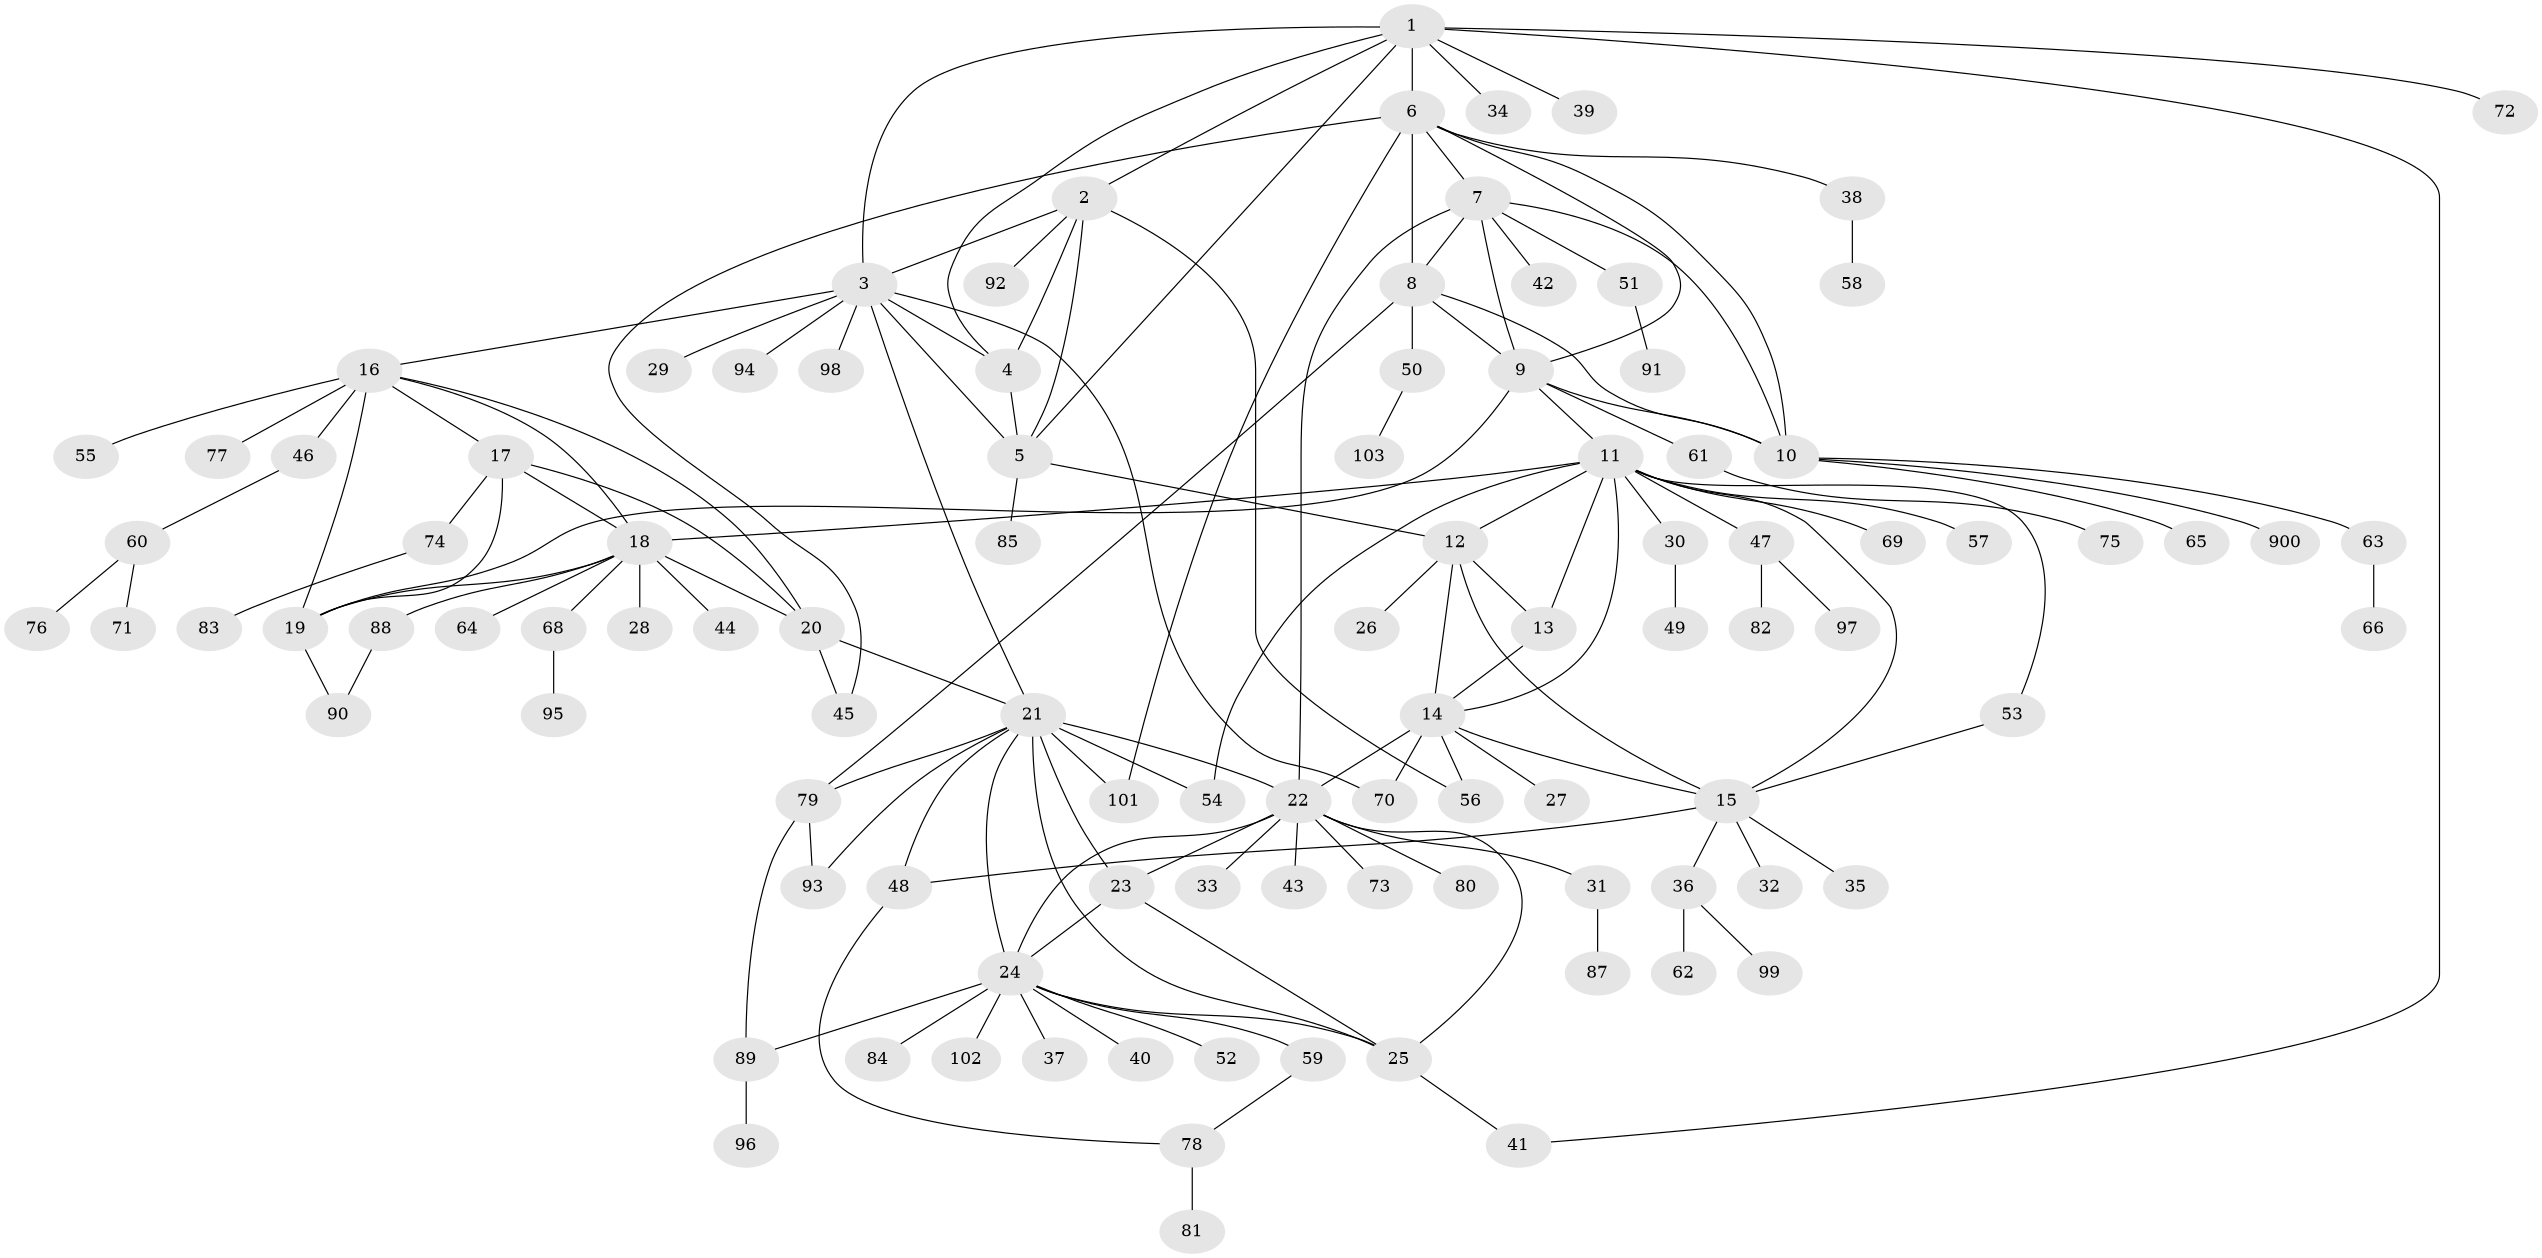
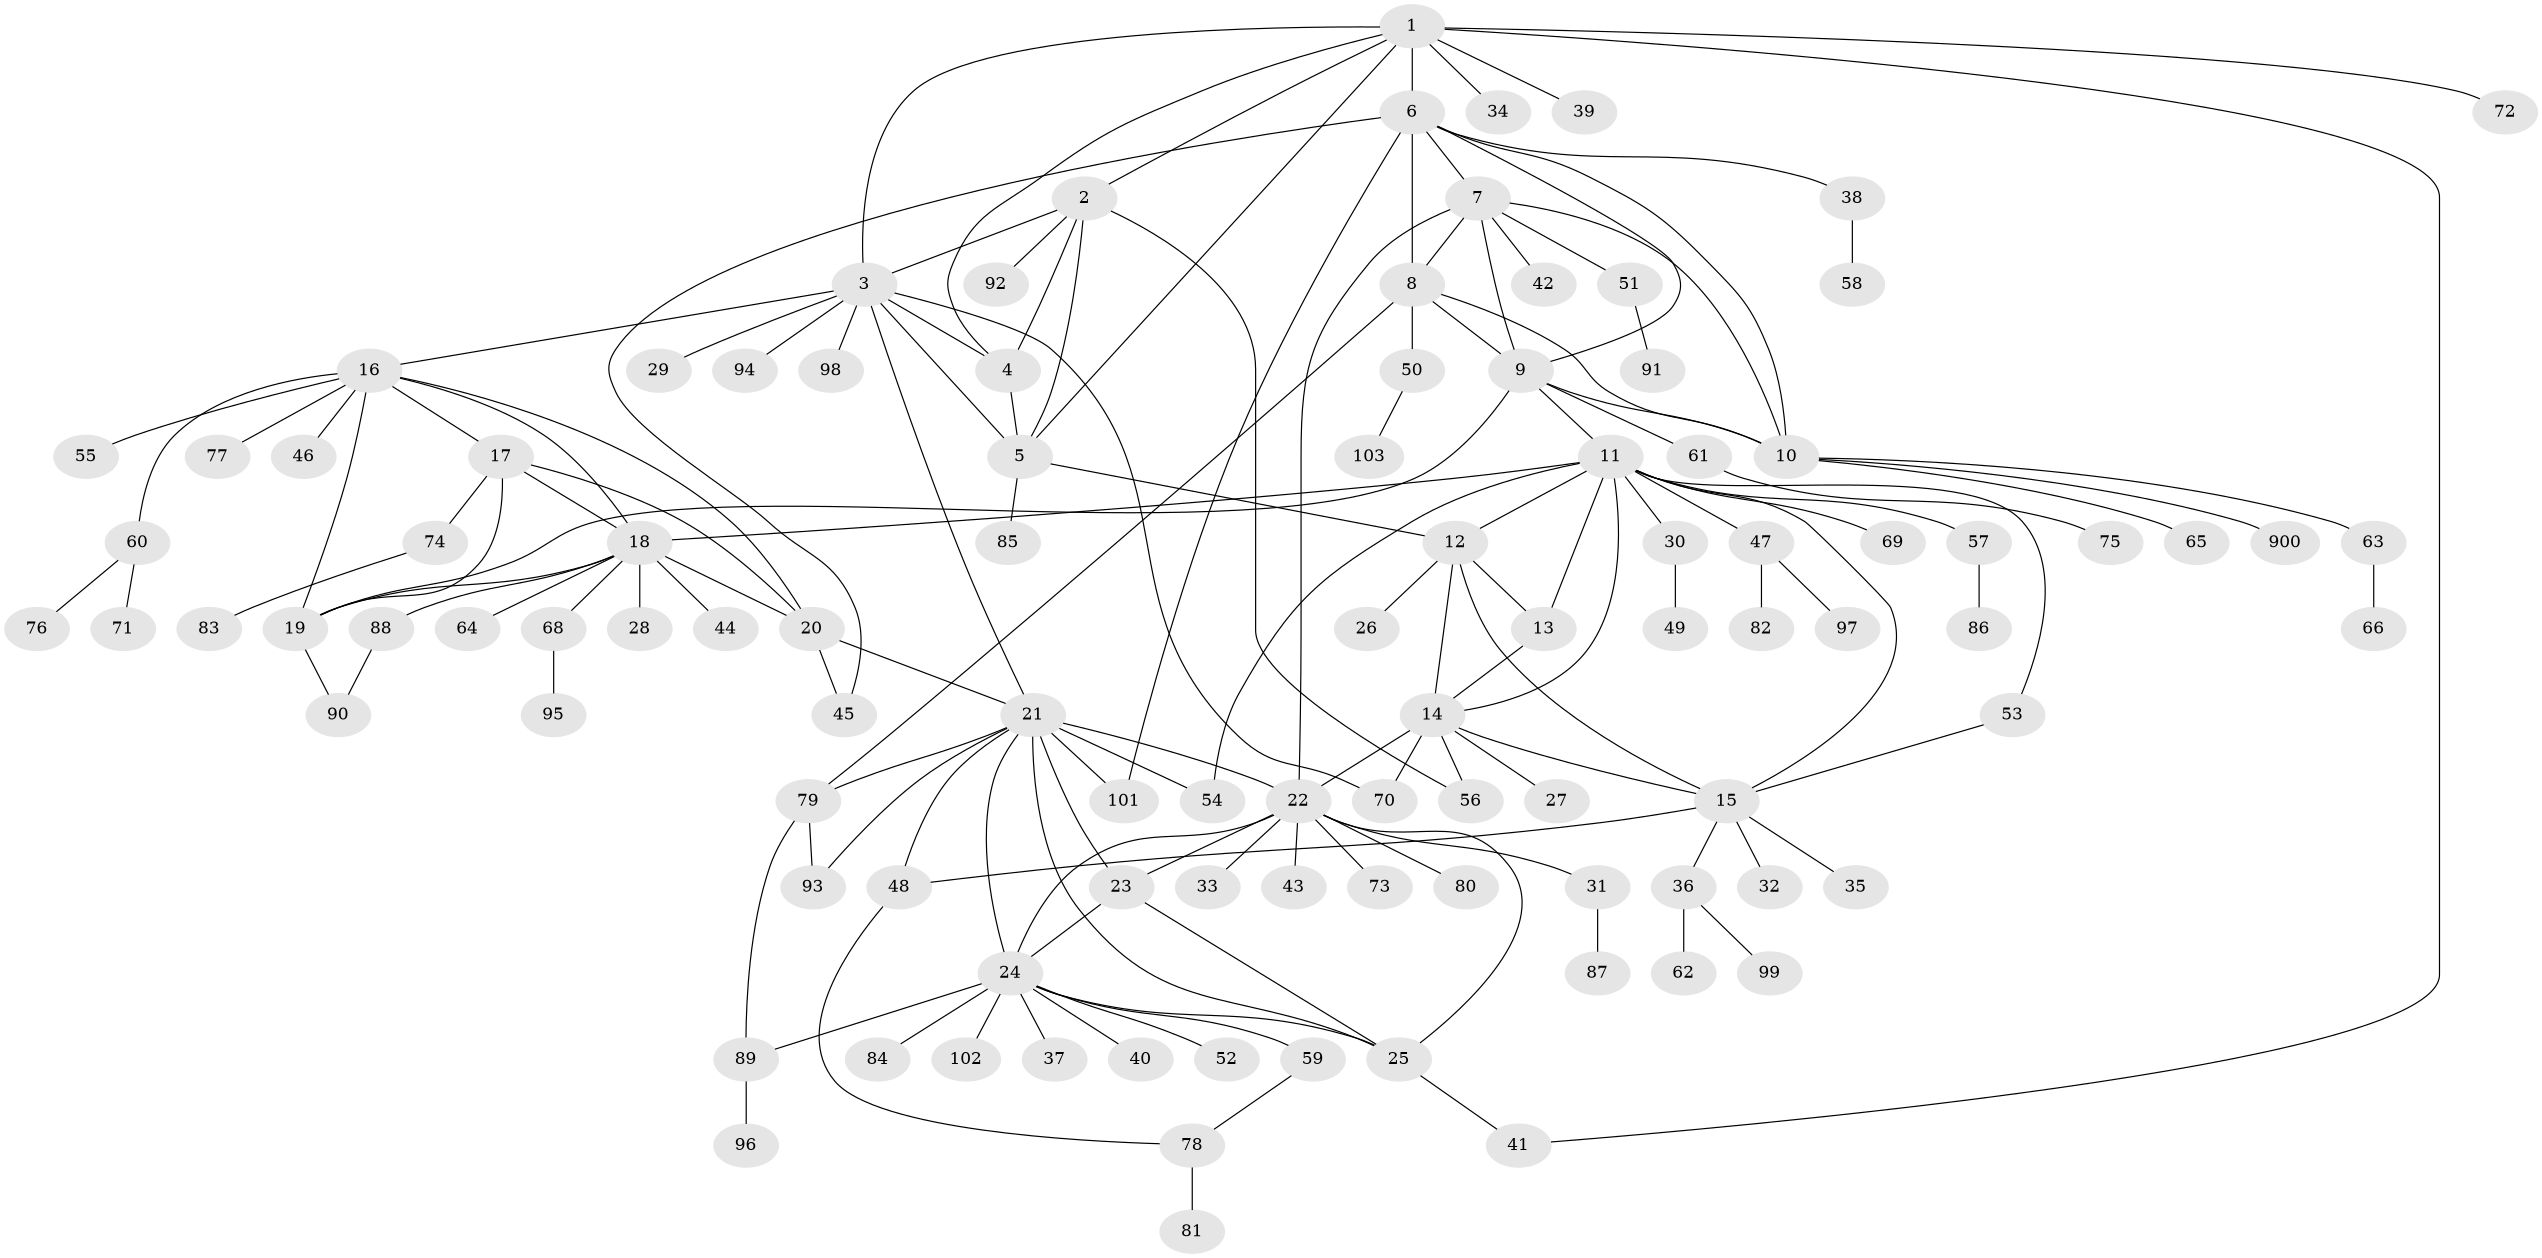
edge "46" -- "60": now "16" -- "60"
node "86": added
